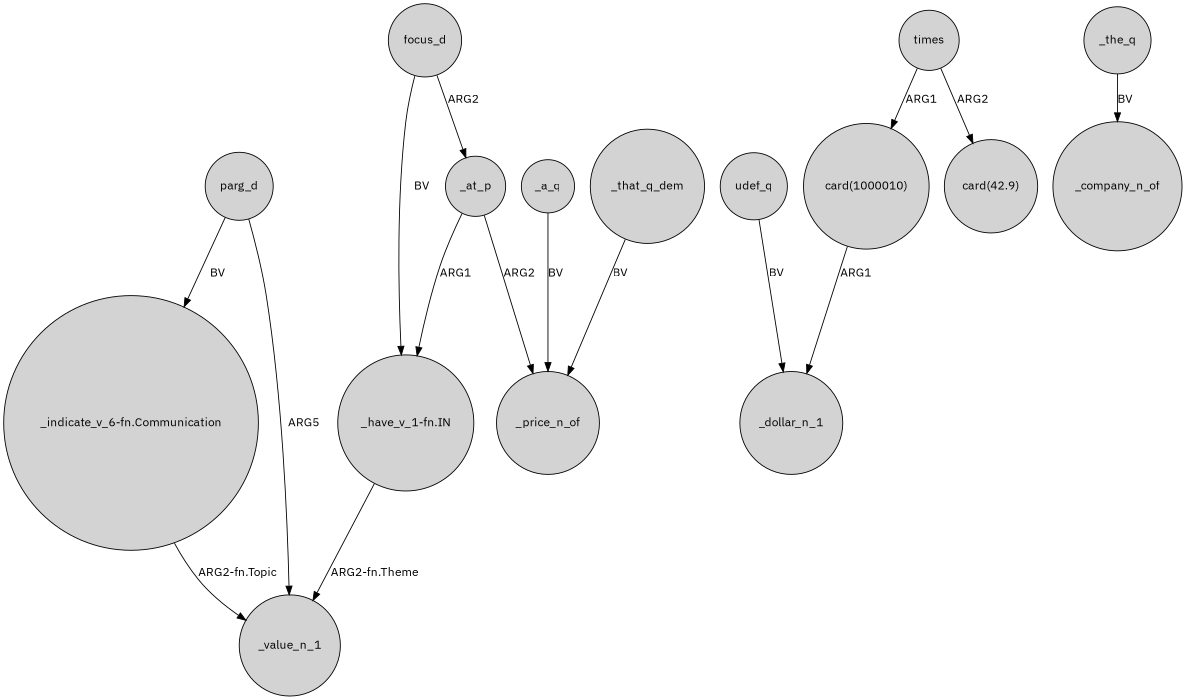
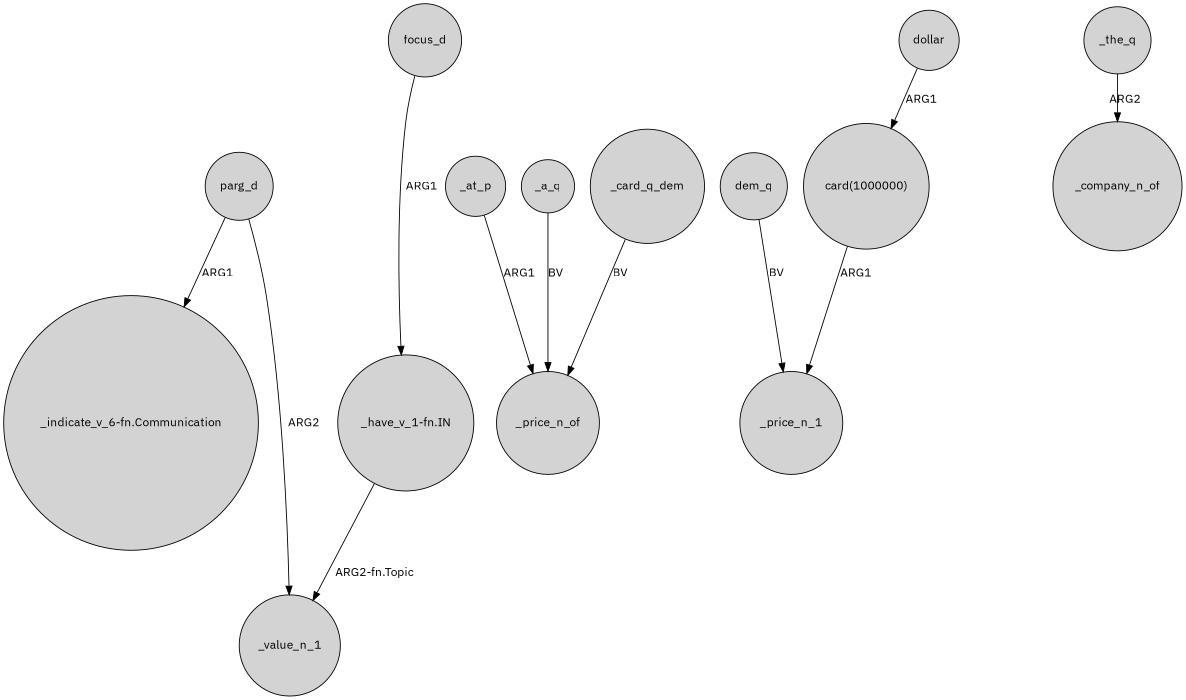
node "times": label "times" -> "dollar"
edge "_the_q" -> "_company_n_of": label "BV" -> "ARG2"
edge "focus_d" -> "_at_p": removed, label "ARG2"
edge "focus_d" -> "_have_v_1-fn.IN": label "BV" -> "ARG1"
node "_that_q_dem": label "_that_q_dem" -> "_card_q_dem"
node "udef_q": label "udef_q" -> "dem_q"
node "card(1000010)": label "card(1000010)" -> "card(1000000)"
node "card(42.9)": removed
edge "parg_d" -> "_indicate_v_6-fn.Communication": label "BV" -> "ARG1"
edge "_at_p" -> "_price_n_of": label "ARG2" -> "ARG1"
edge "_at_p" -> "_have_v_1-fn.IN": removed, label "ARG1"
edge "parg_d" -> "_value_n_1": label "ARG5" -> "ARG2"
node "_dollar_n_1": label "_dollar_n_1" -> "_price_n_1"
edge "_have_v_1-fn.IN" -> "_value_n_1": label "ARG2-fn.Theme" -> "ARG2-fn.Topic"
edge "_indicate_v_6-fn.Communication" -> "_value_n_1": removed, label "ARG2-fn.Topic"
